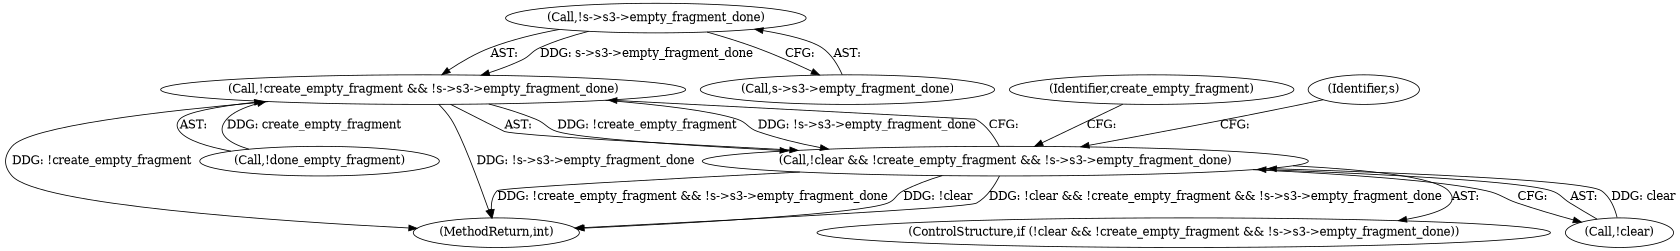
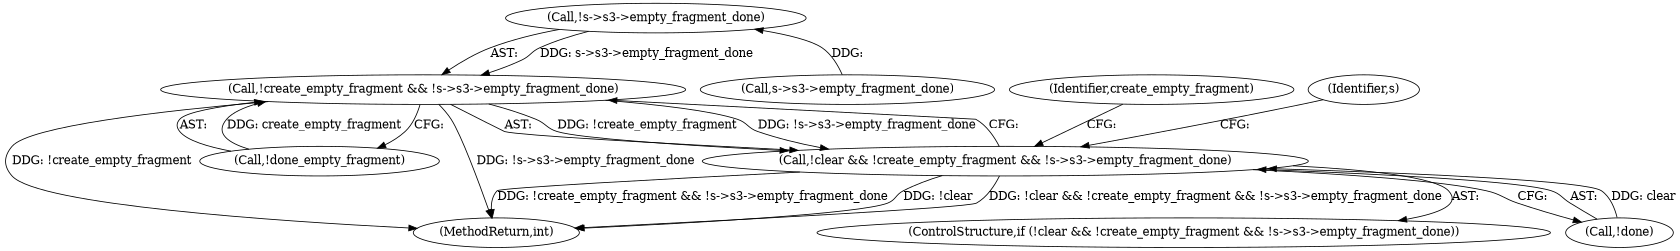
edge "(Call,!s->s3->empty_fragment_done)" -> "(Call,s->s3->empty_fragment_done)": removed, label "CFG:"
edge "(Call,s->s3->empty_fragment_done)" -> "(Call,!s->s3->empty_fragment_done)": label "AST: " -> "DDG: "
edge "(Call,!create_empty_fragment && !s->s3->empty_fragment_done)" -> "(Call,!done_empty_fragment)": added, label "CFG:"
node "(Call,!clear)": label "(Call,!clear)" -> "(Call,!done)"
